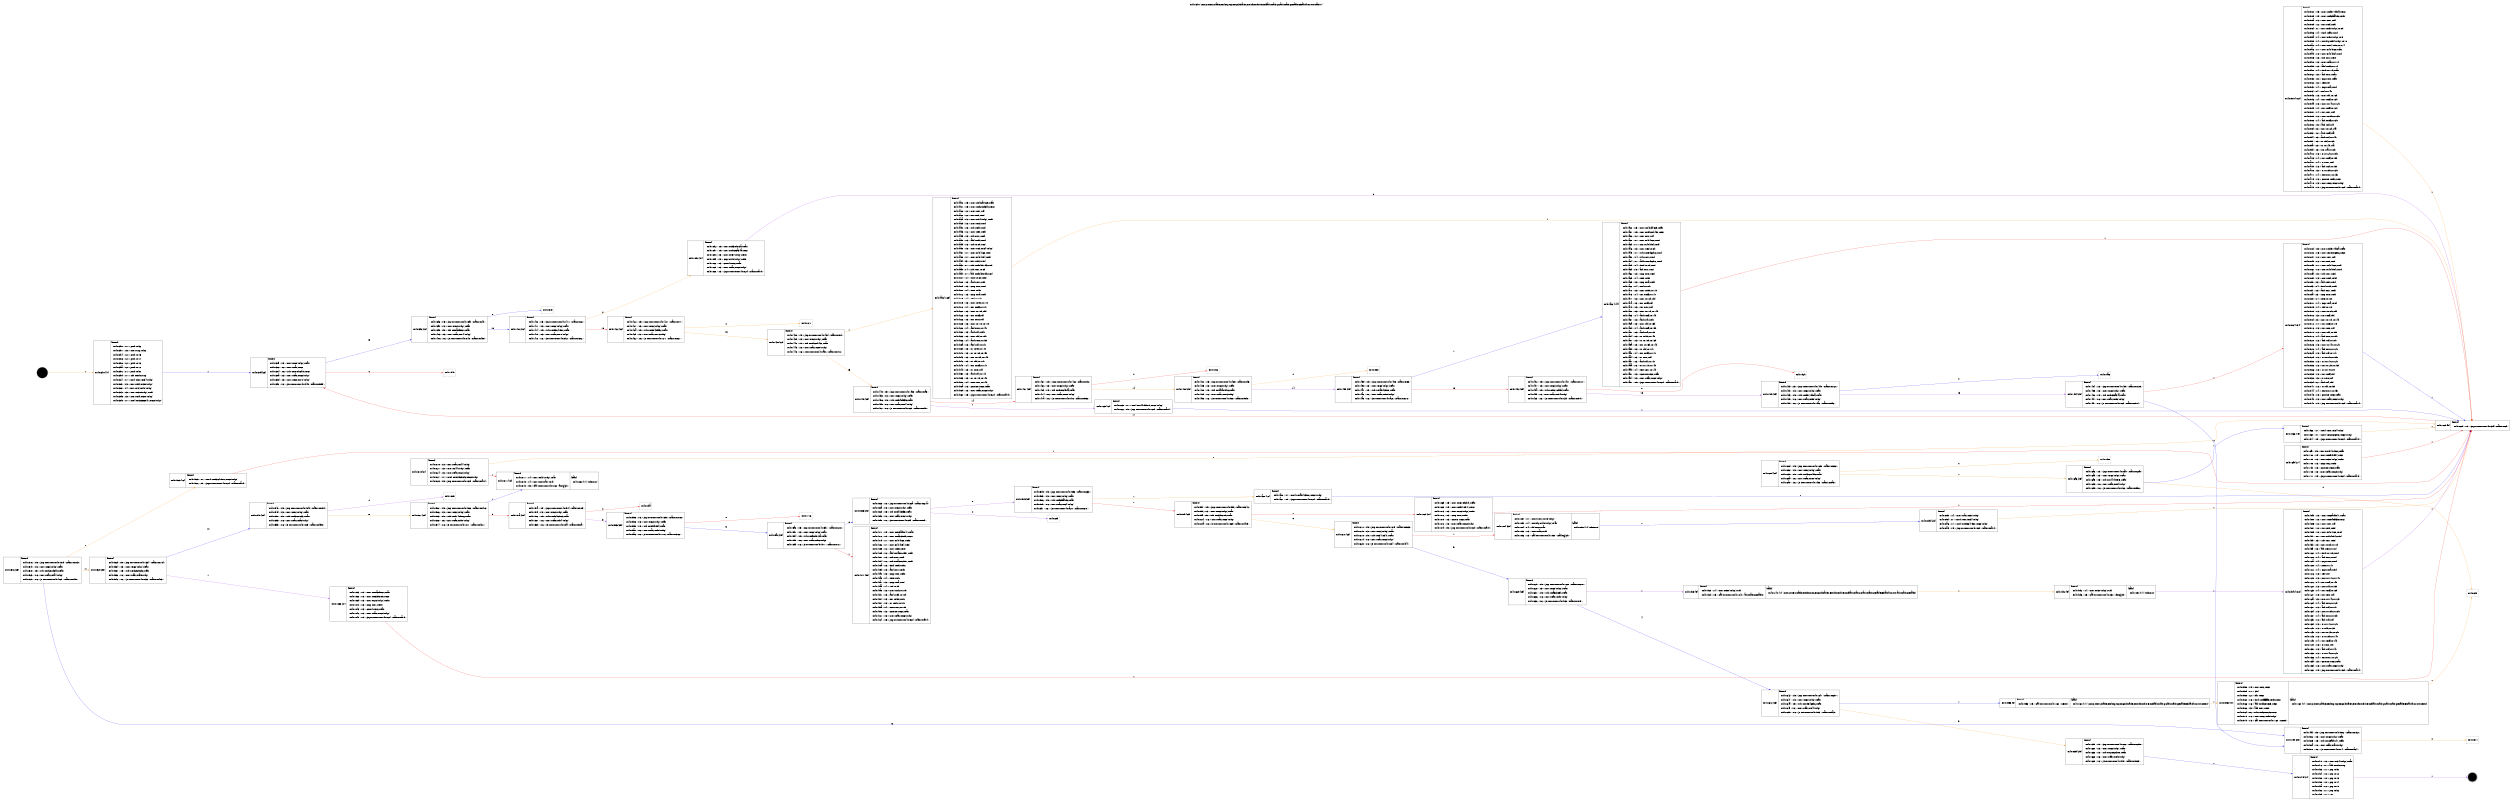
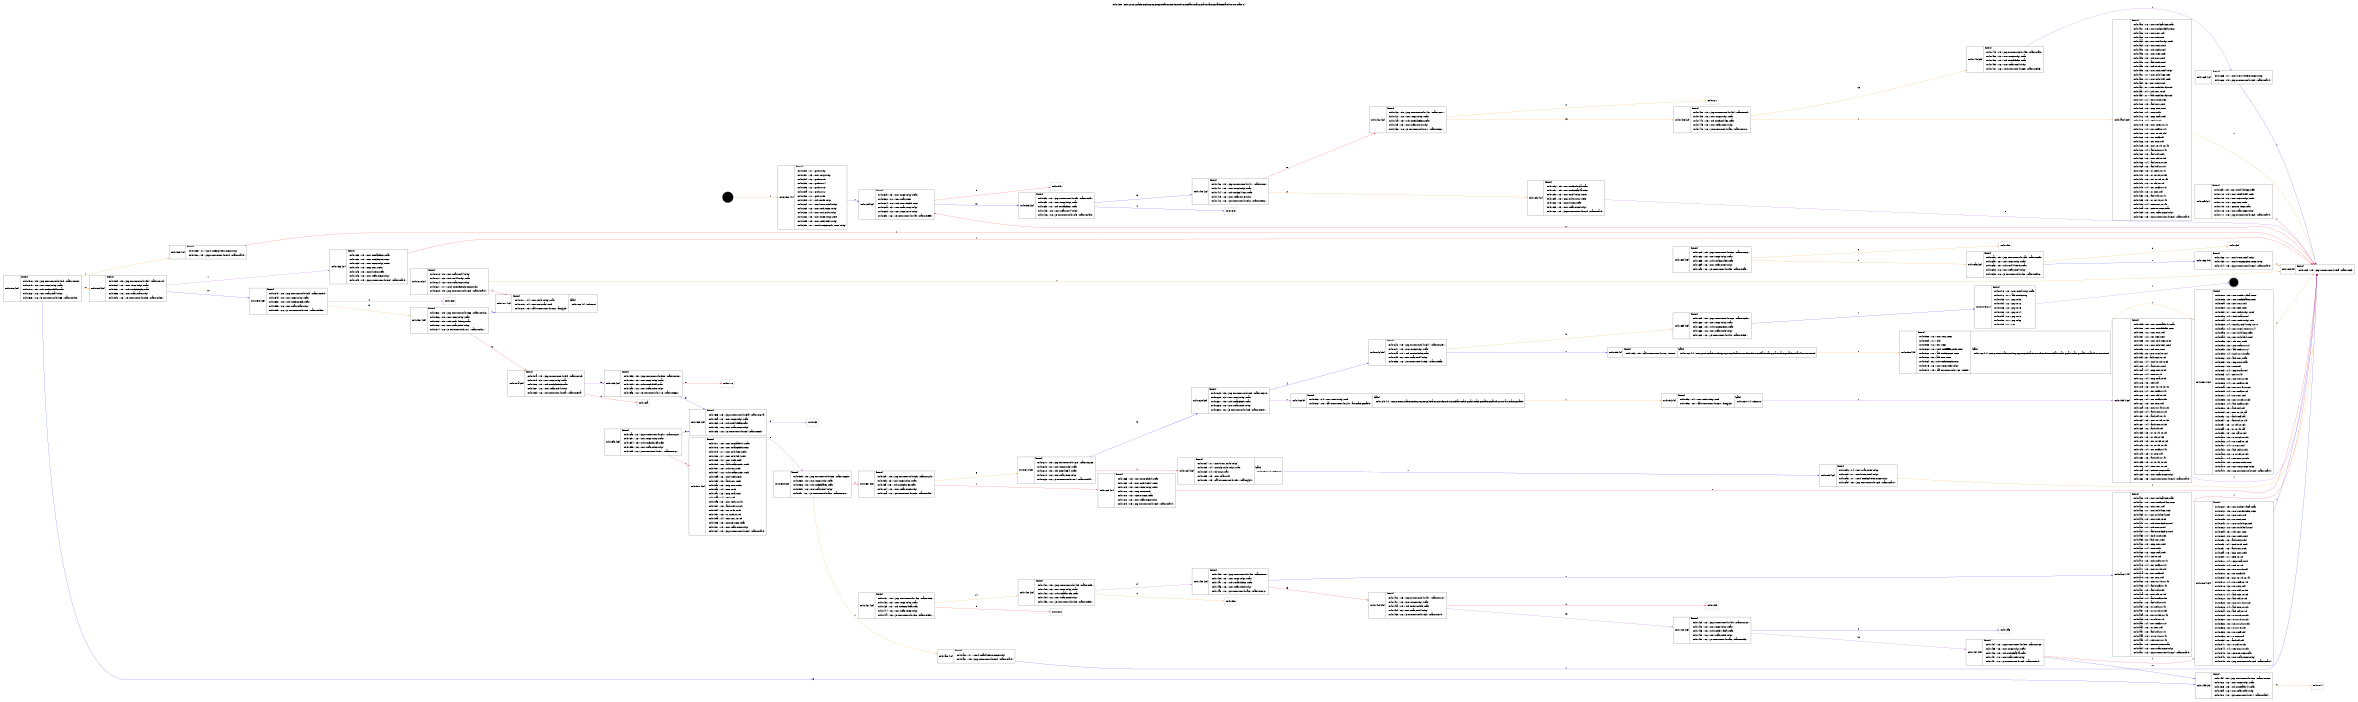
edge "0x40144e [25]" -> "0x401467 [25]": removed, label "14"
edge "0x401593 [25]" -> "0x4015ac [25]": now "0x401593 [25]" -> "0x4015c5 [25]"
edge "0x401958 [40]" -> "0x4016bf": now "0x401958 [40]" -> "0x401980 [160]"
